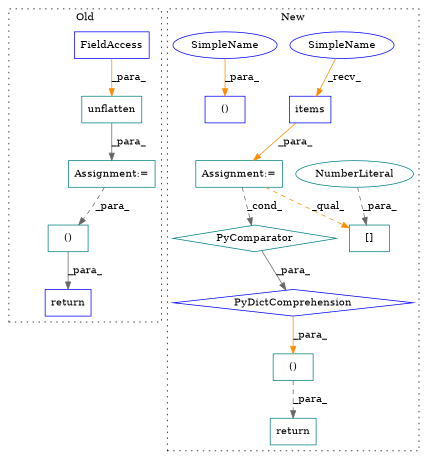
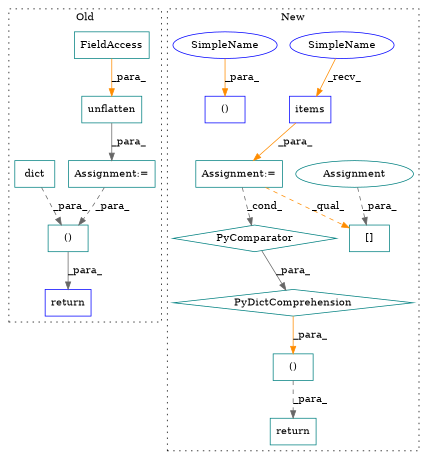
node "FieldAccess": color blue -> teal
node "dict": added
node "NumberLiteral": label "NumberLiteral" -> "Assignment"
node "PyDictComprehension": color blue -> teal
